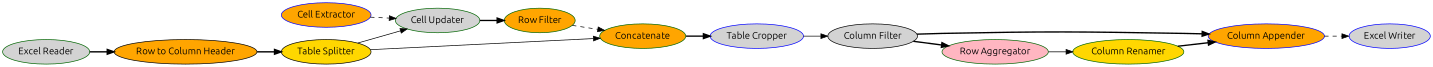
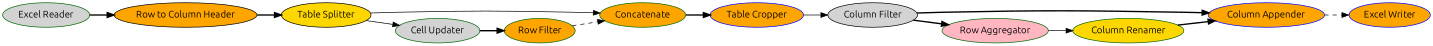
node "Cell Extractor": removed
node "Table Cropper": fillcolor lightgrey -> orange
node "Excel Writer": fillcolor lightgrey -> orange
